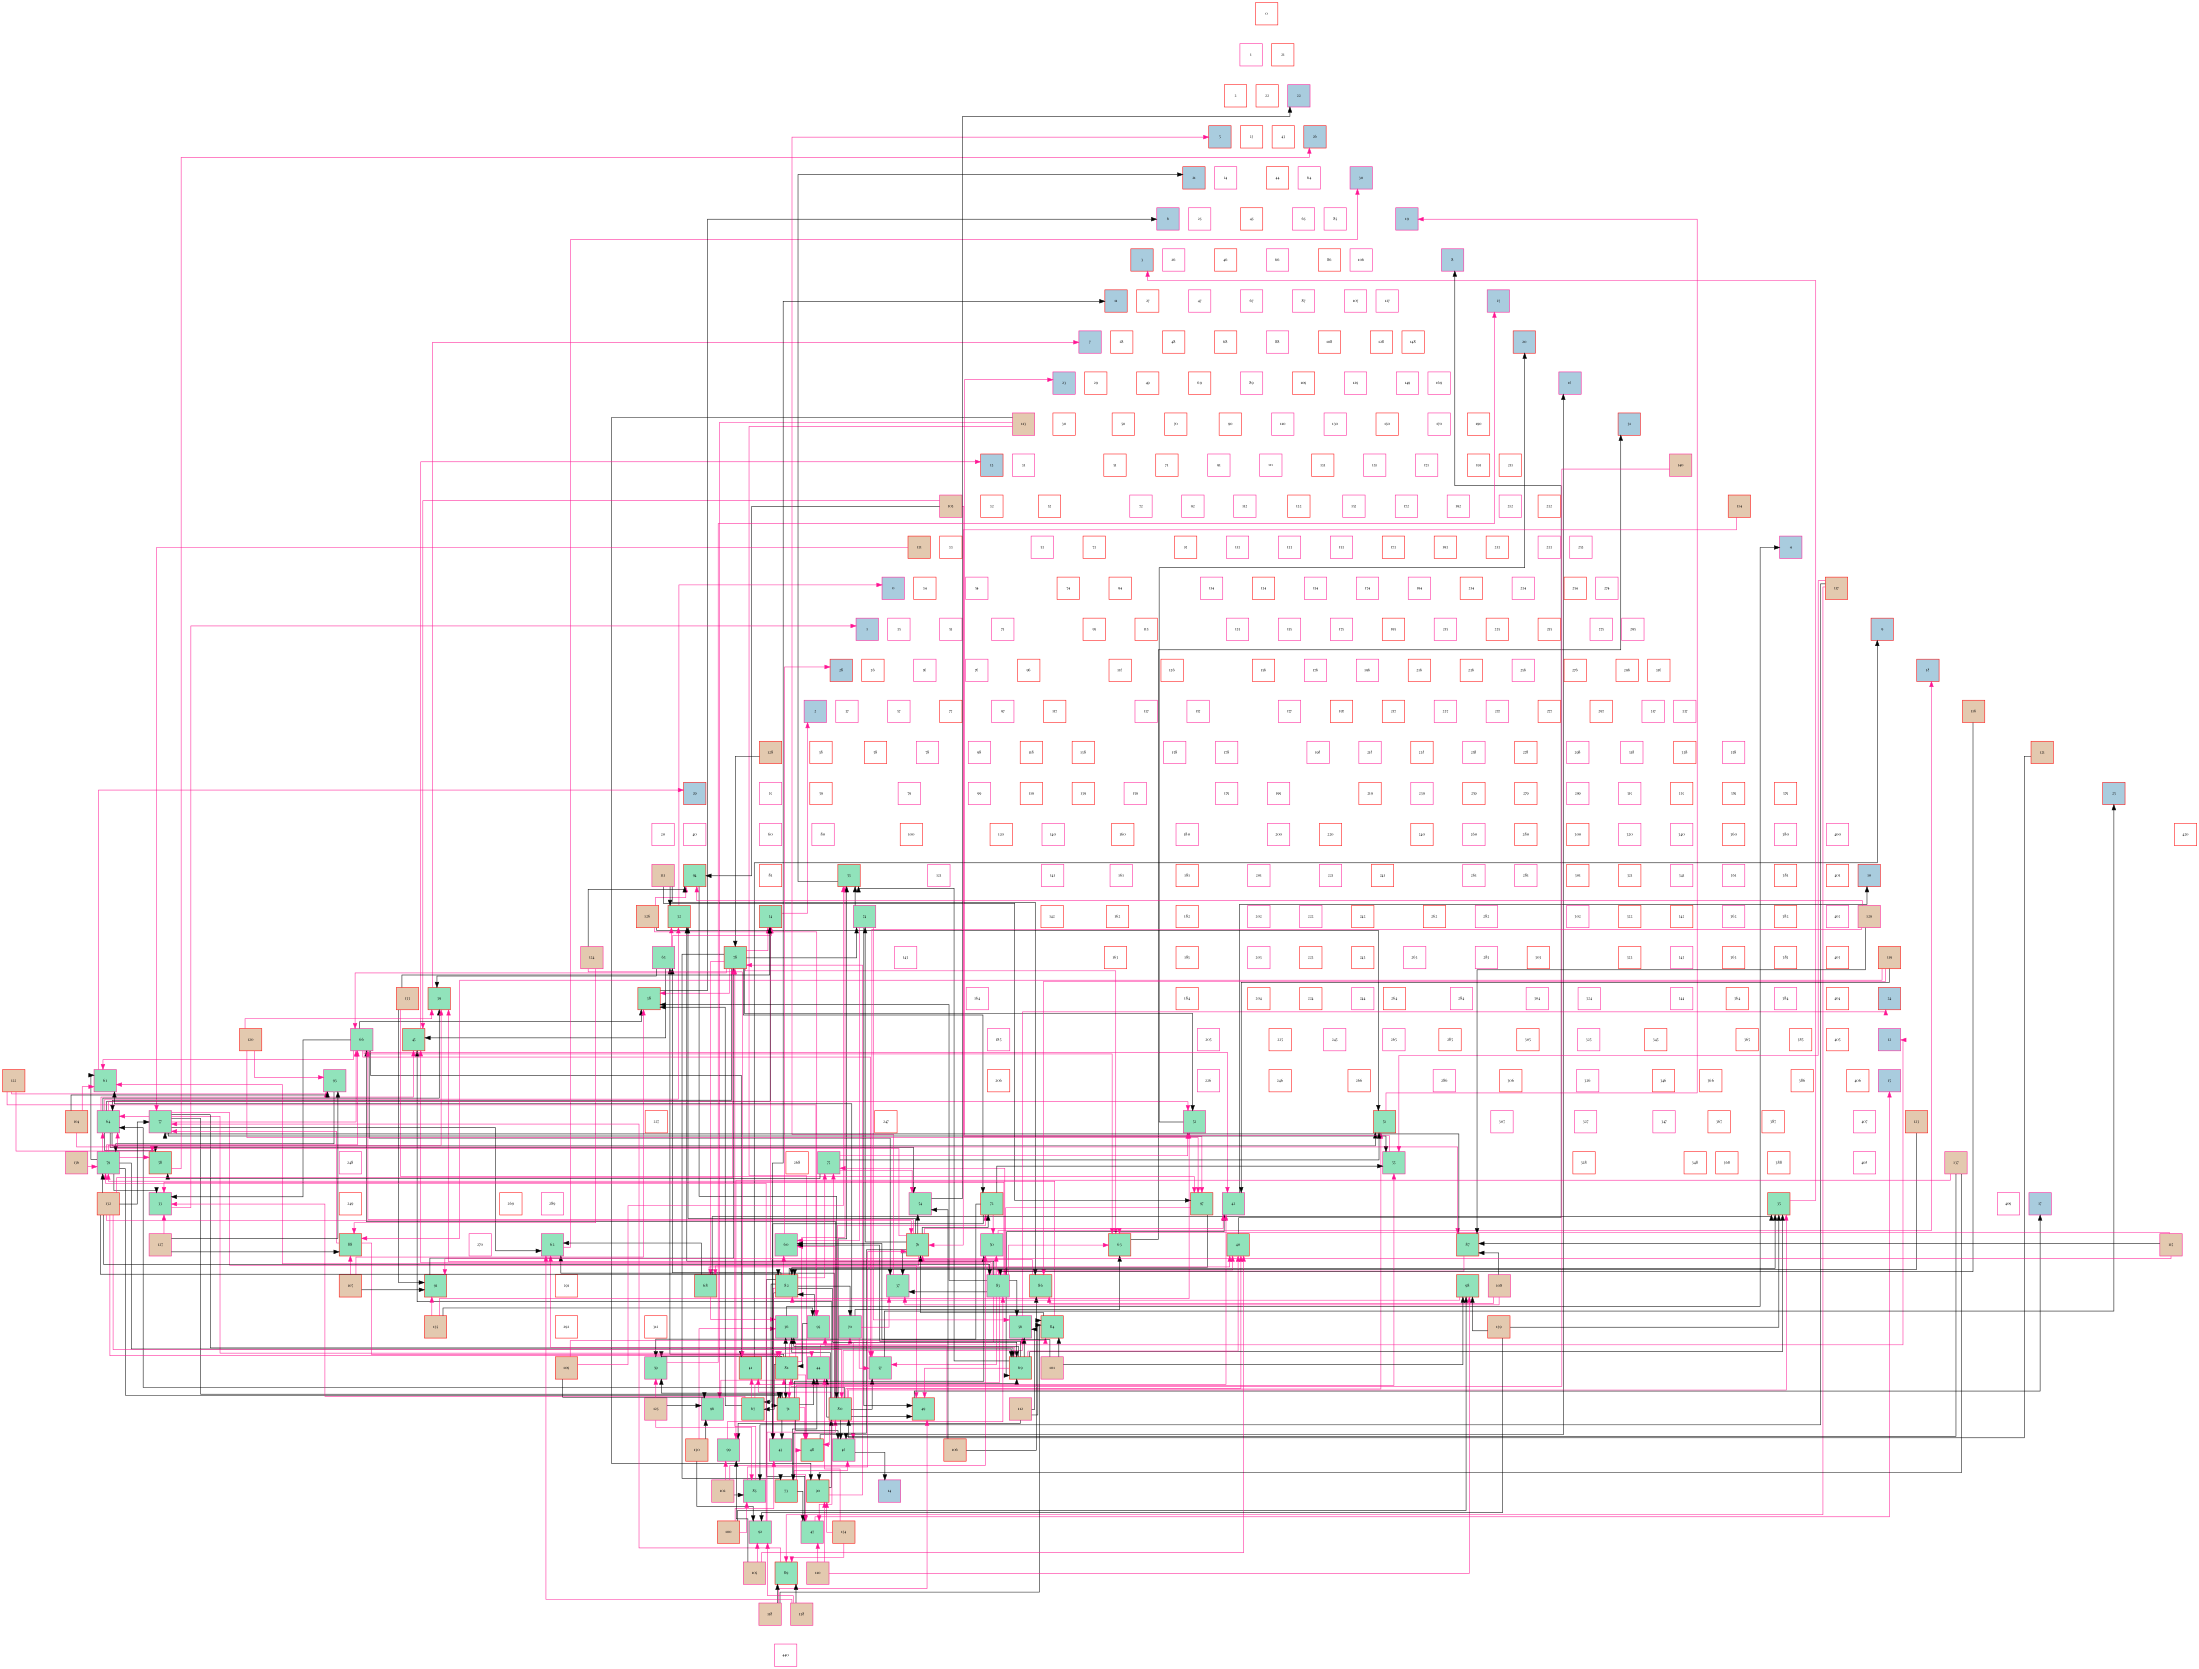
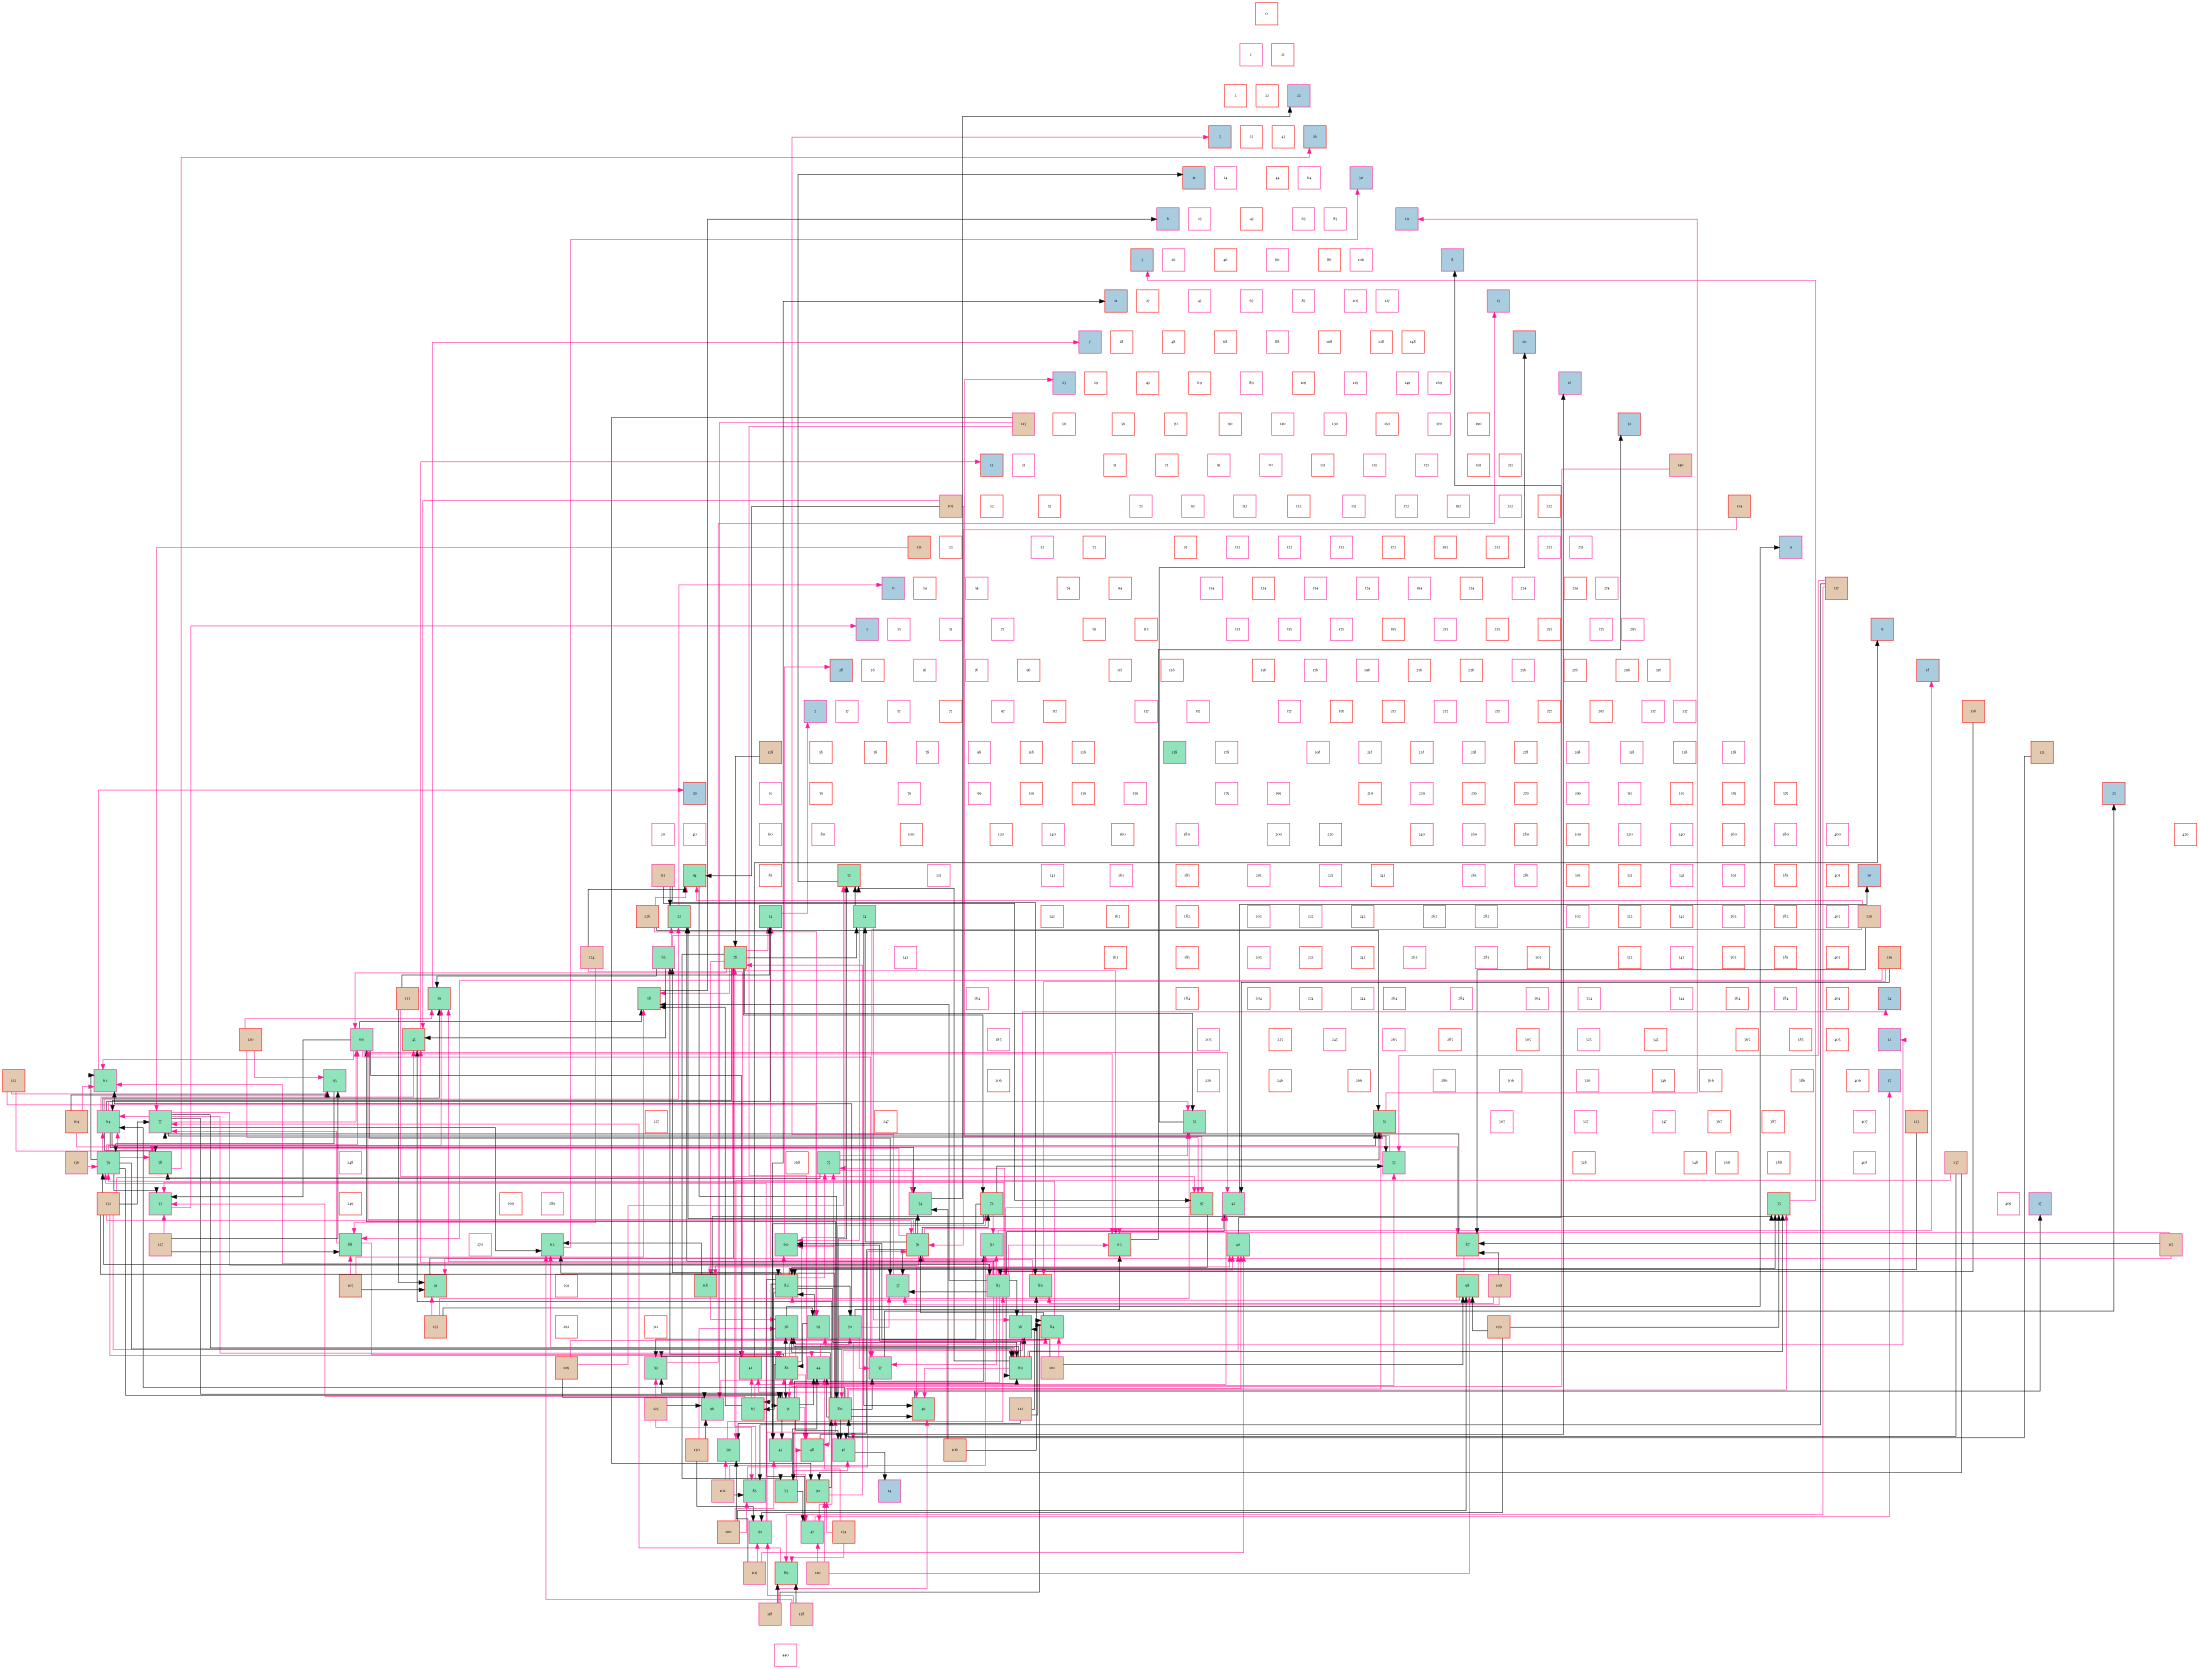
node "158": fillcolor #ffffff -> #91e3bb
edge "101" -> "84": color black -> deeppink
